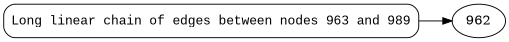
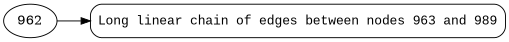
edge "Long linear chain of edges between nodes 963 and 989" -> "962": reversed
